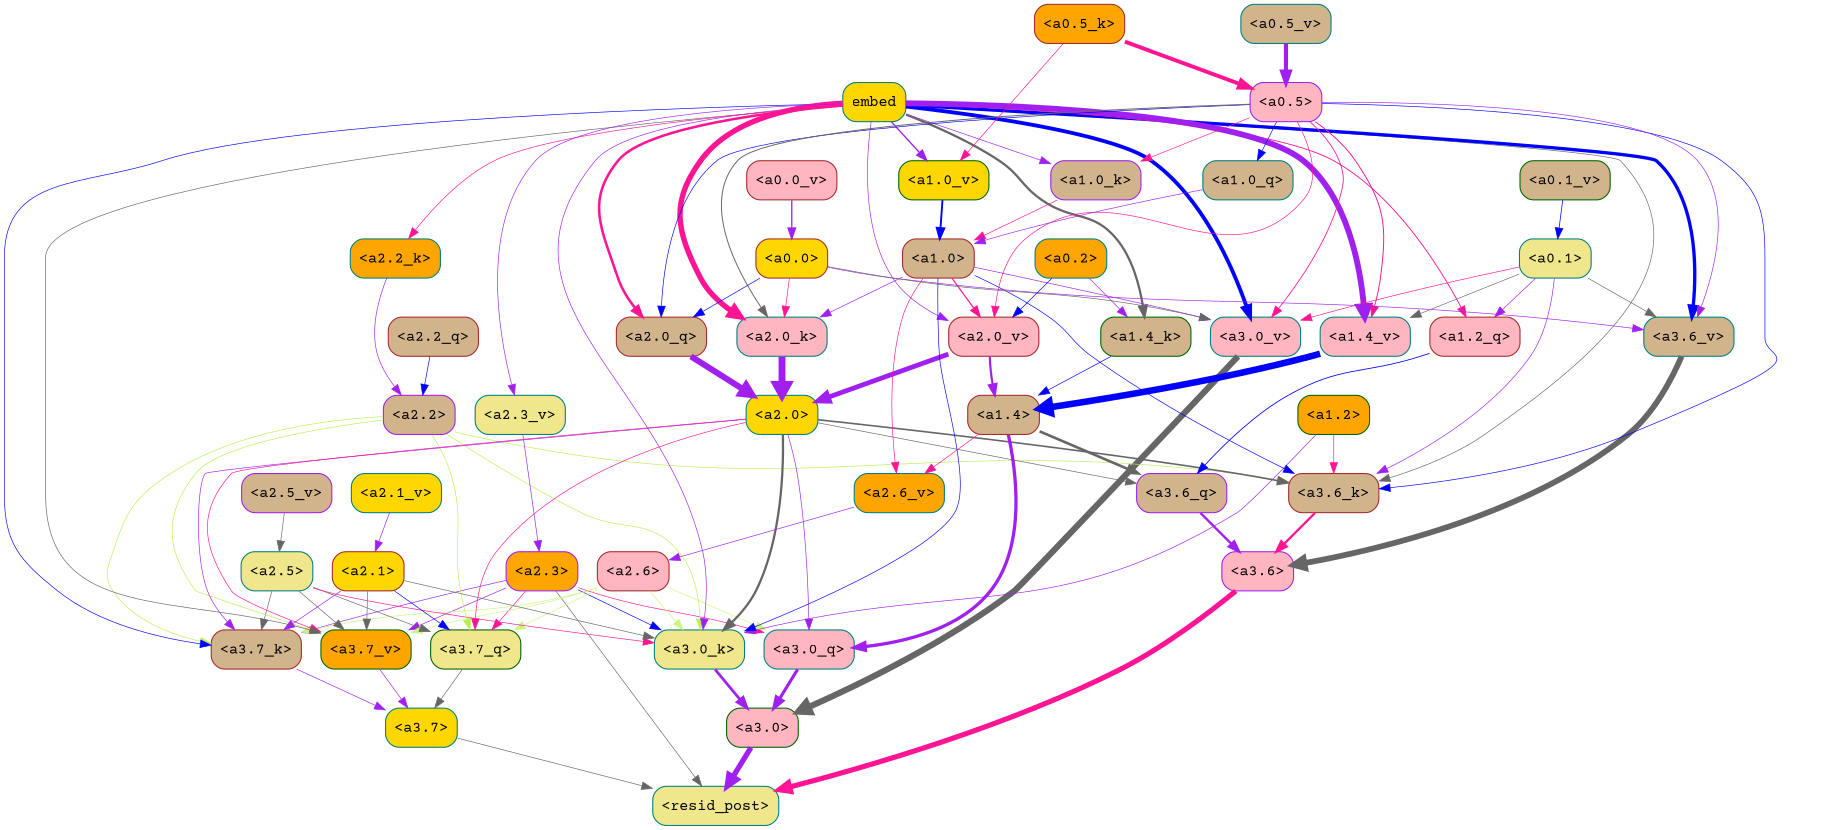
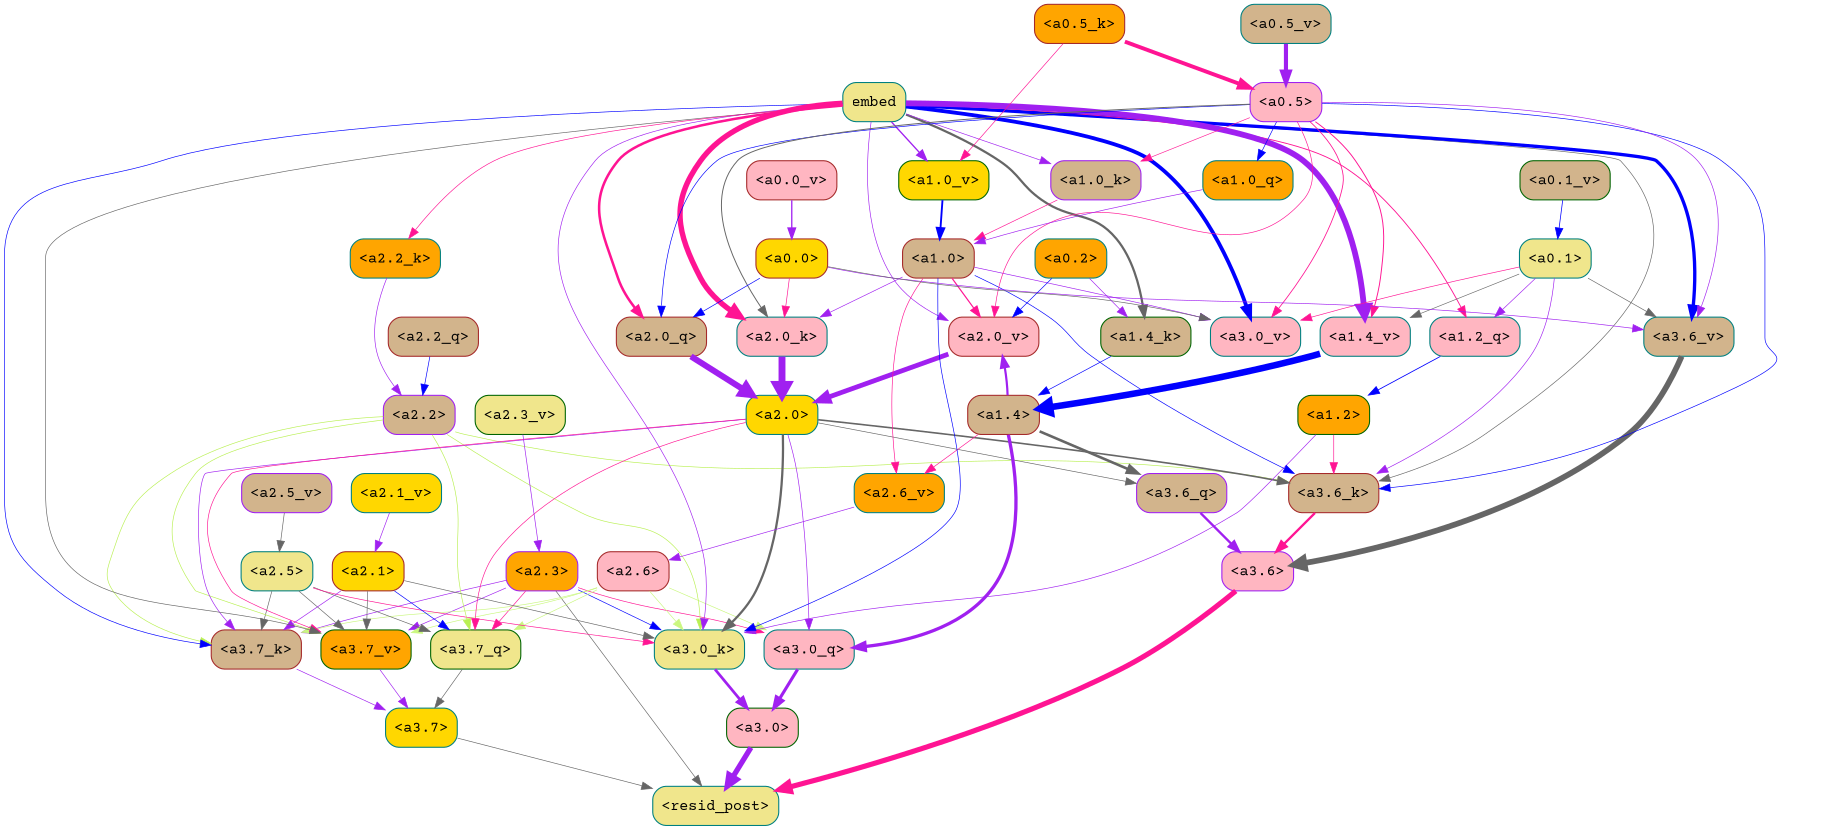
node "embed": fillcolor gold -> khaki
edge "embed" -> "<a2.3_v>": removed
node "<a1.0_q>": fillcolor tan -> orange
node "<a1.2_q>": color brown -> teal
edge "<a2.0_v>" -> "<a1.4>": reversed
edge "<a1.2_q>" -> "<a3.6_q>": now "<a1.2_q>" -> "<a1.2>"
node "<a2.3_v>": color teal -> darkgreen
edge "<a3.0_v>" -> "<a3.0>": removed
